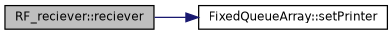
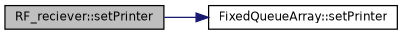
node "RF_reciever::reciever": label "RF_reciever::reciever" -> "RF_reciever::setPrinter"
